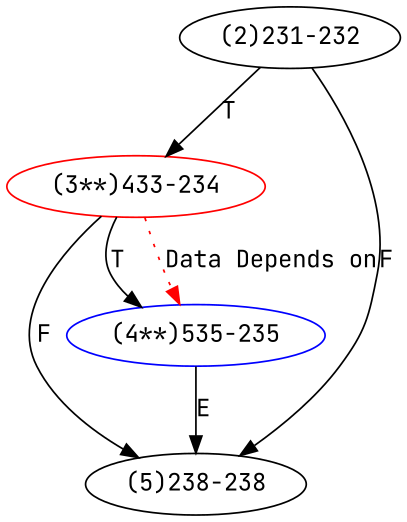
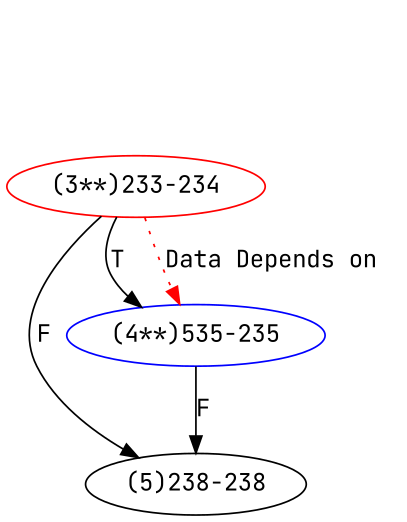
node "(2)231-232": removed
node "(3**)433-234": label "(3**)433-234" -> "(3**)233-234"
edge "(4**)535-235" -> "(5)238-238": label "E" -> "F"
